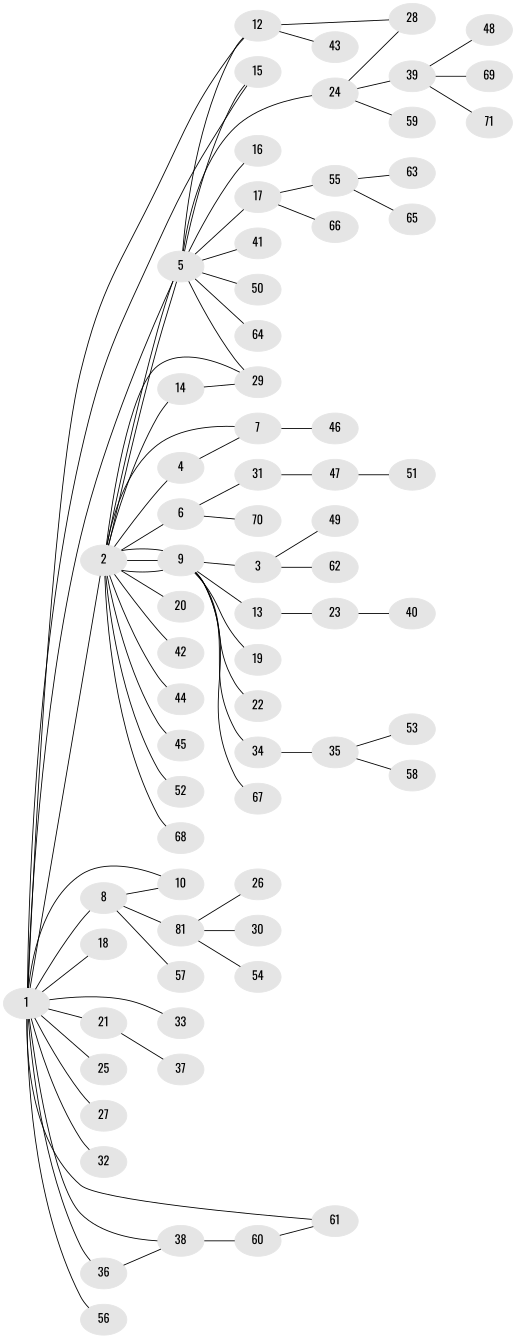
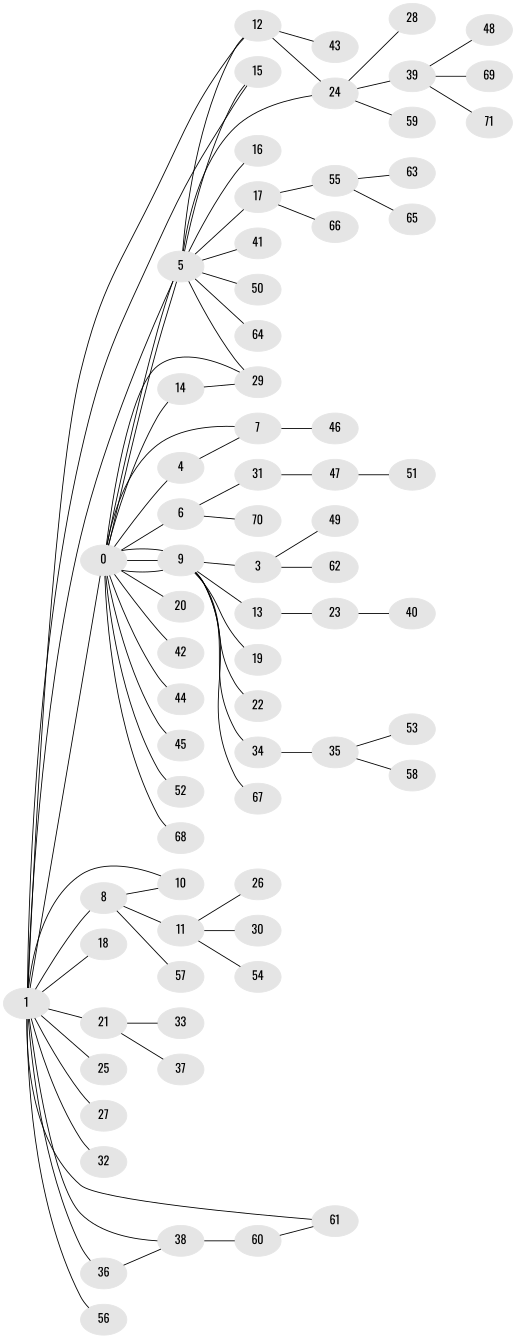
edge "28" -- "12": now "24" -- "12"
node "2": label "2" -> "0"
node "81": label "81" -> "11"
edge "1" -- "33": now "21" -- "33"
